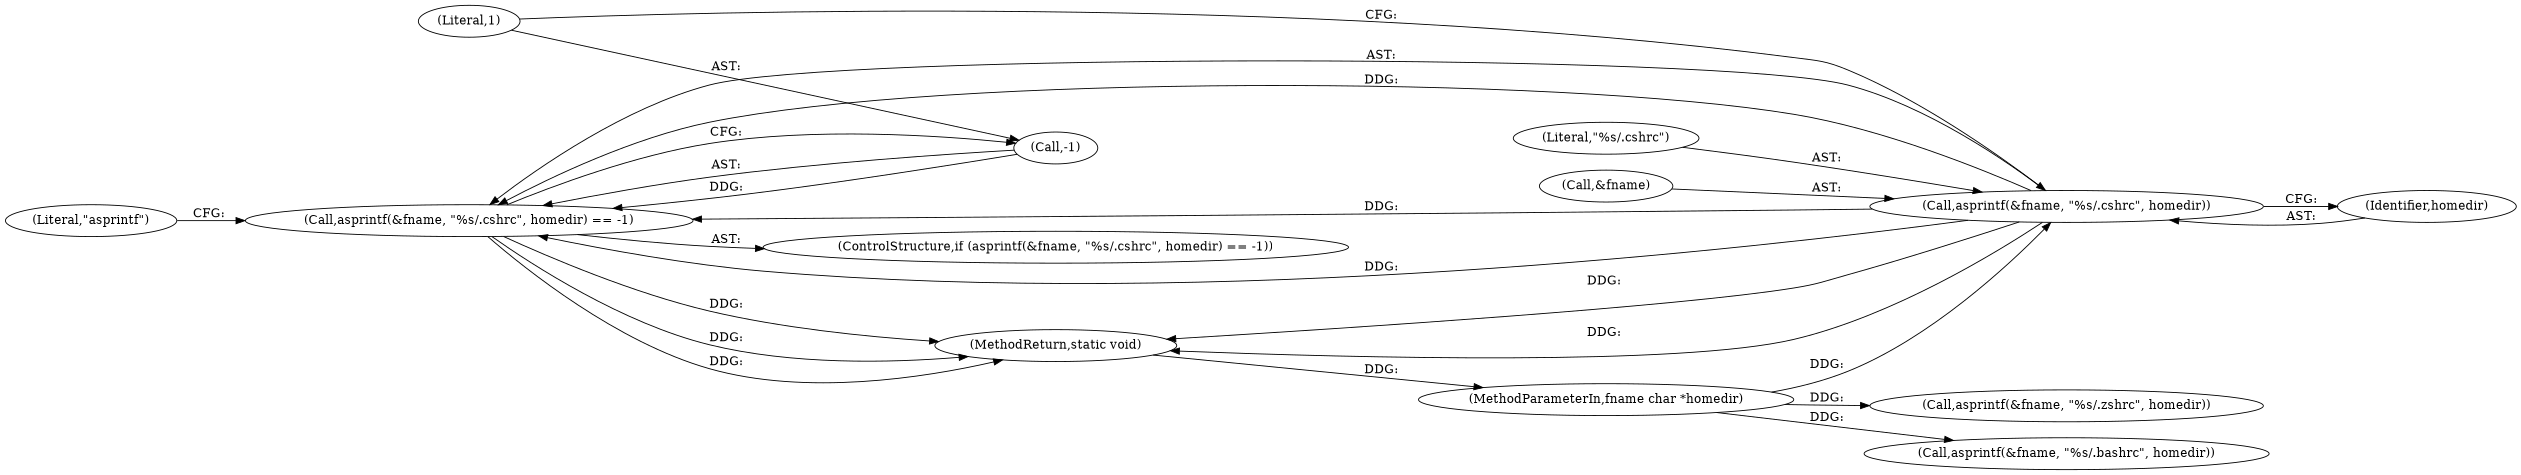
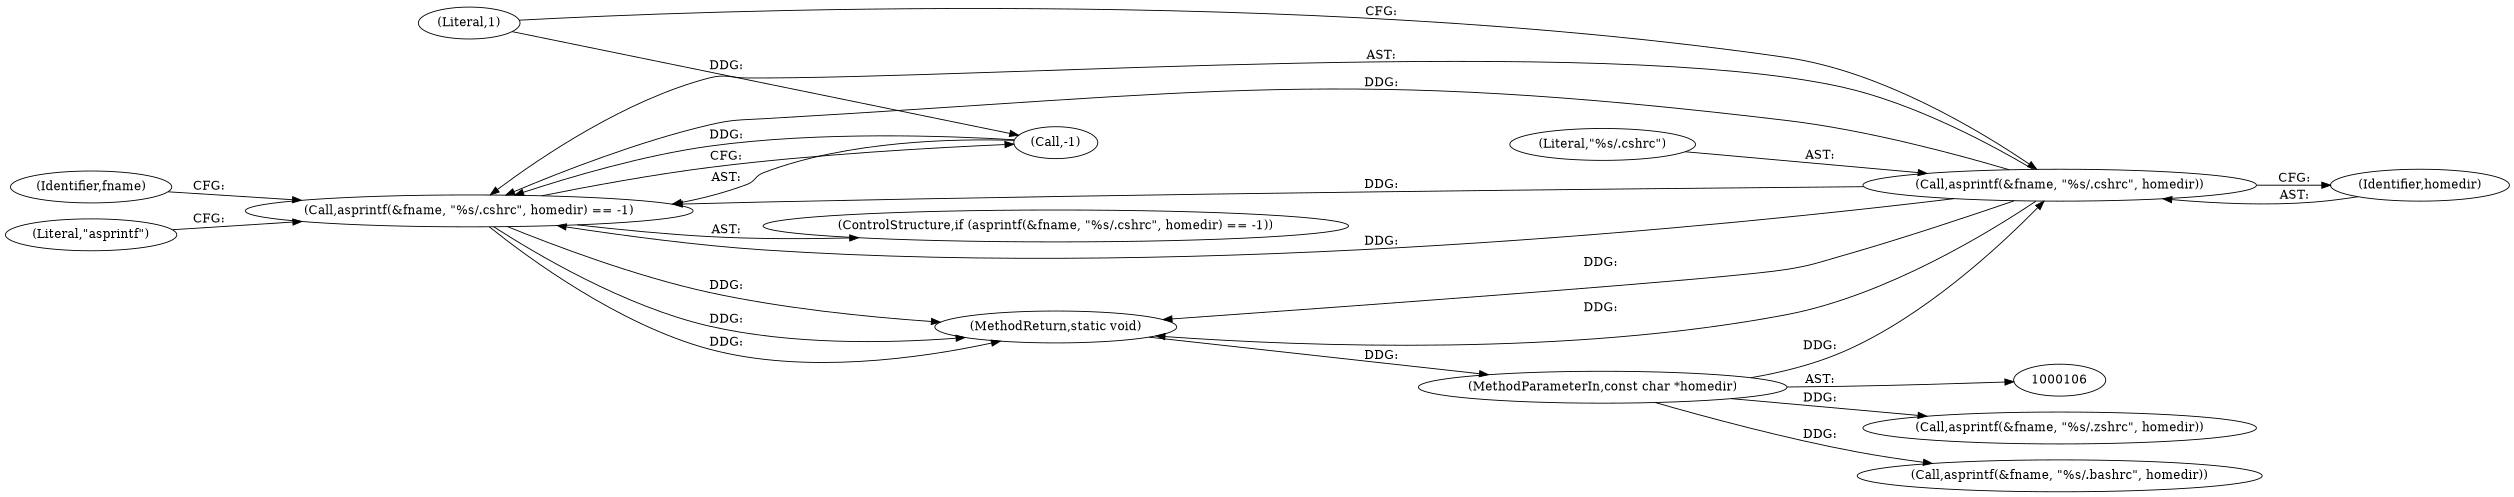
edge "(Literal,1)" -> "(Call,-1)": label "AST: " -> "DDG: "
node "(Call,&fname)": removed
node "(Identifier,fname)": added
node "1000106": added
node "(MethodParameterIn,fname char *homedir)": label "(MethodParameterIn,fname char *homedir)" -> "(MethodParameterIn,const char *homedir)"
